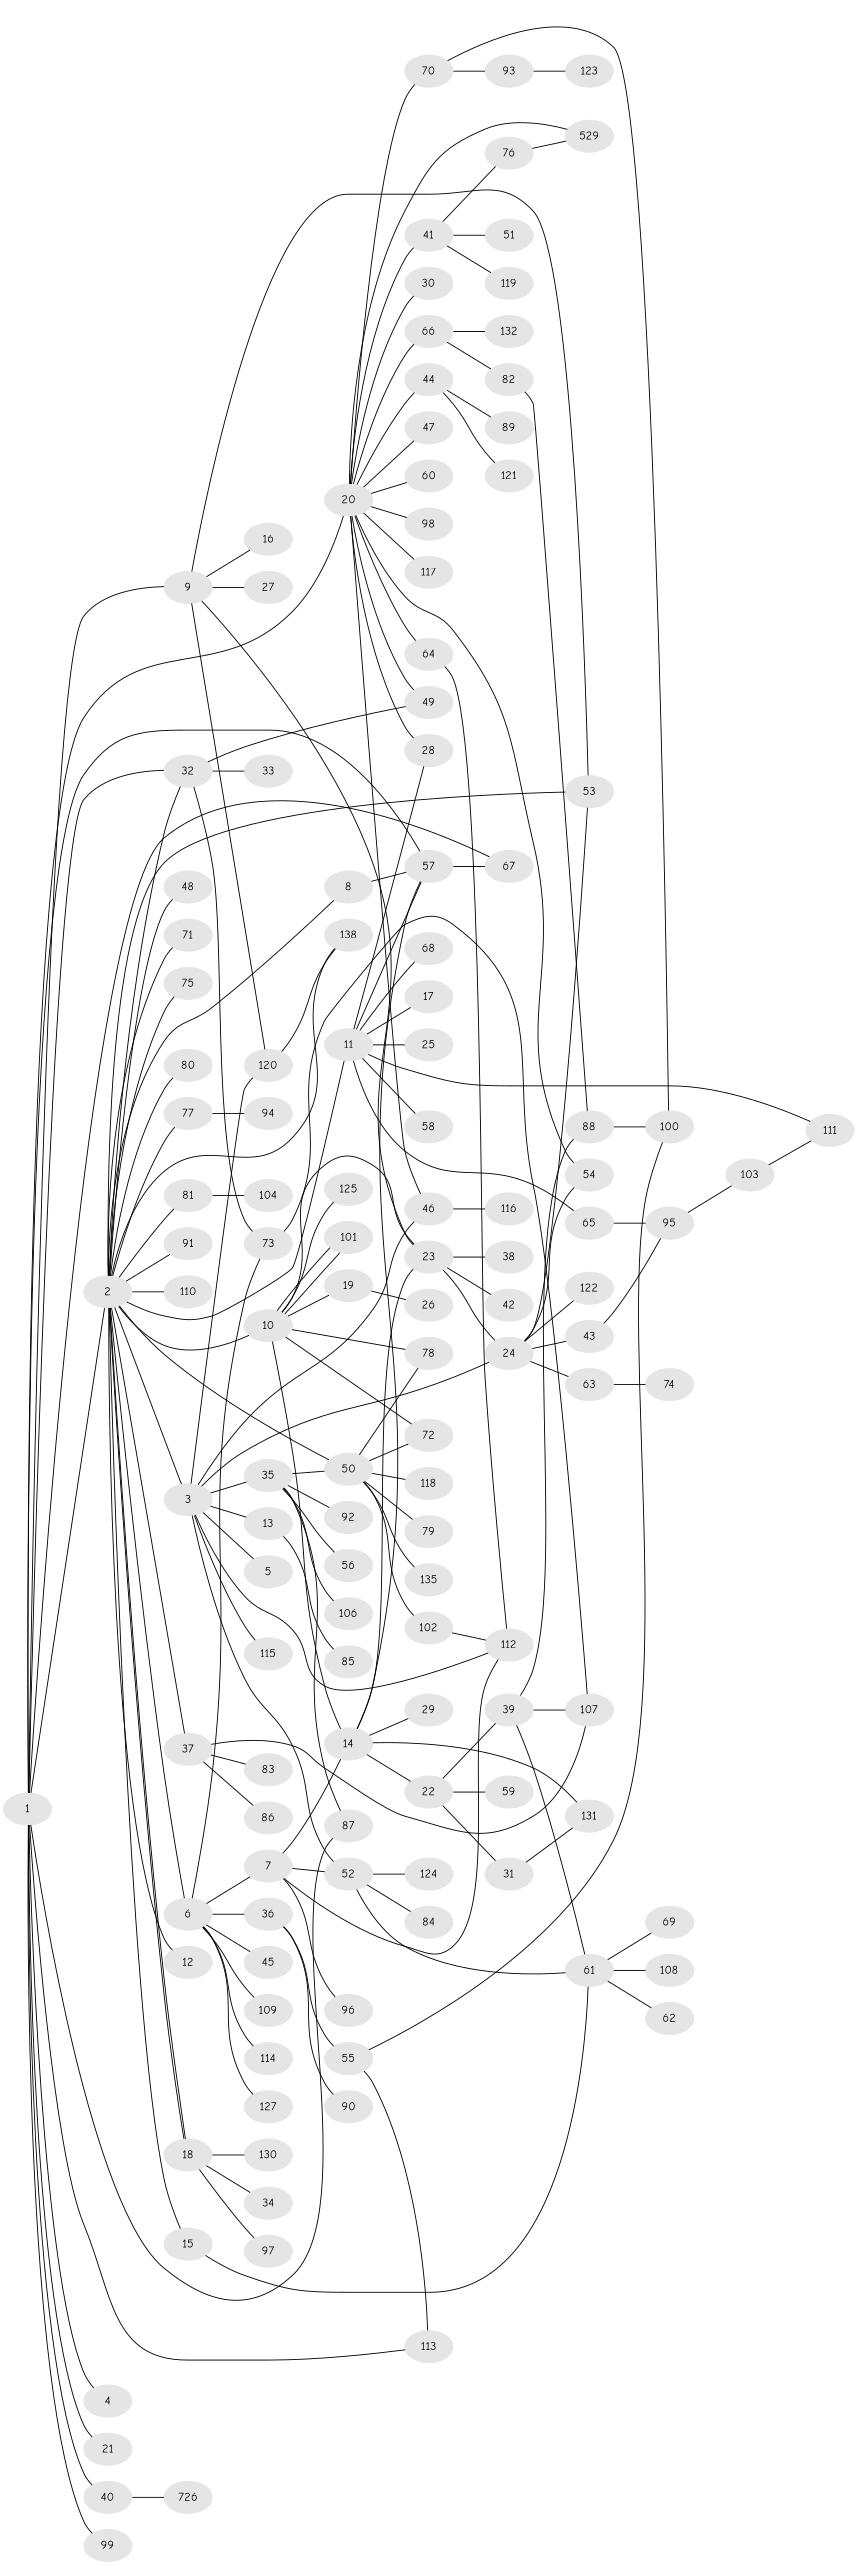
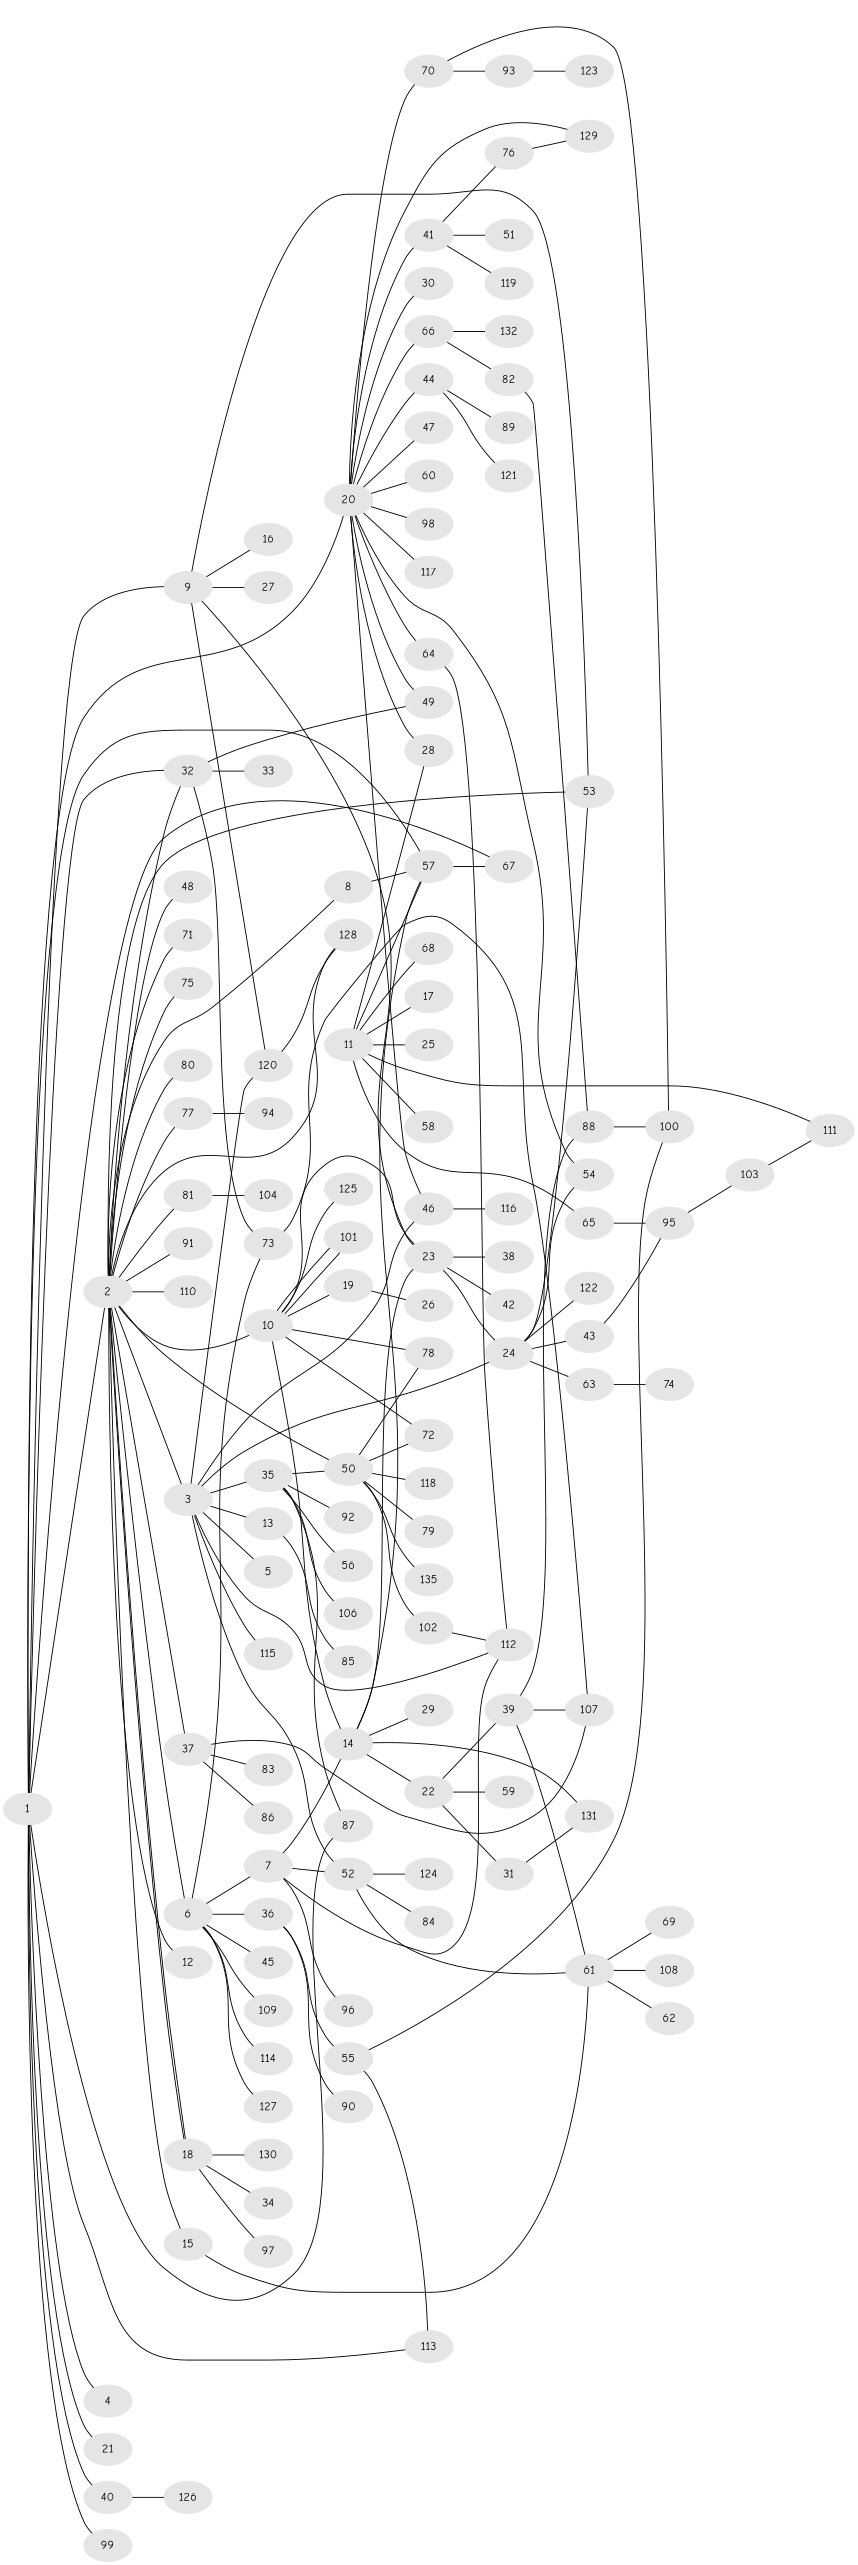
node "529": label "529" -> "129"
node "138": label "138" -> "128"
edge "11" -- "2": removed
node "726": label "726" -> "126"
